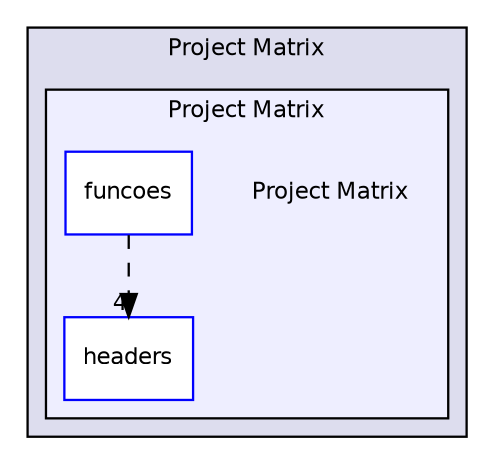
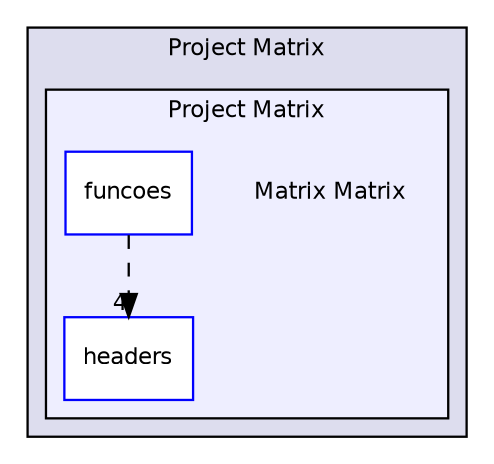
node "Project Matrix": label "Project Matrix" -> "Matrix Matrix"
